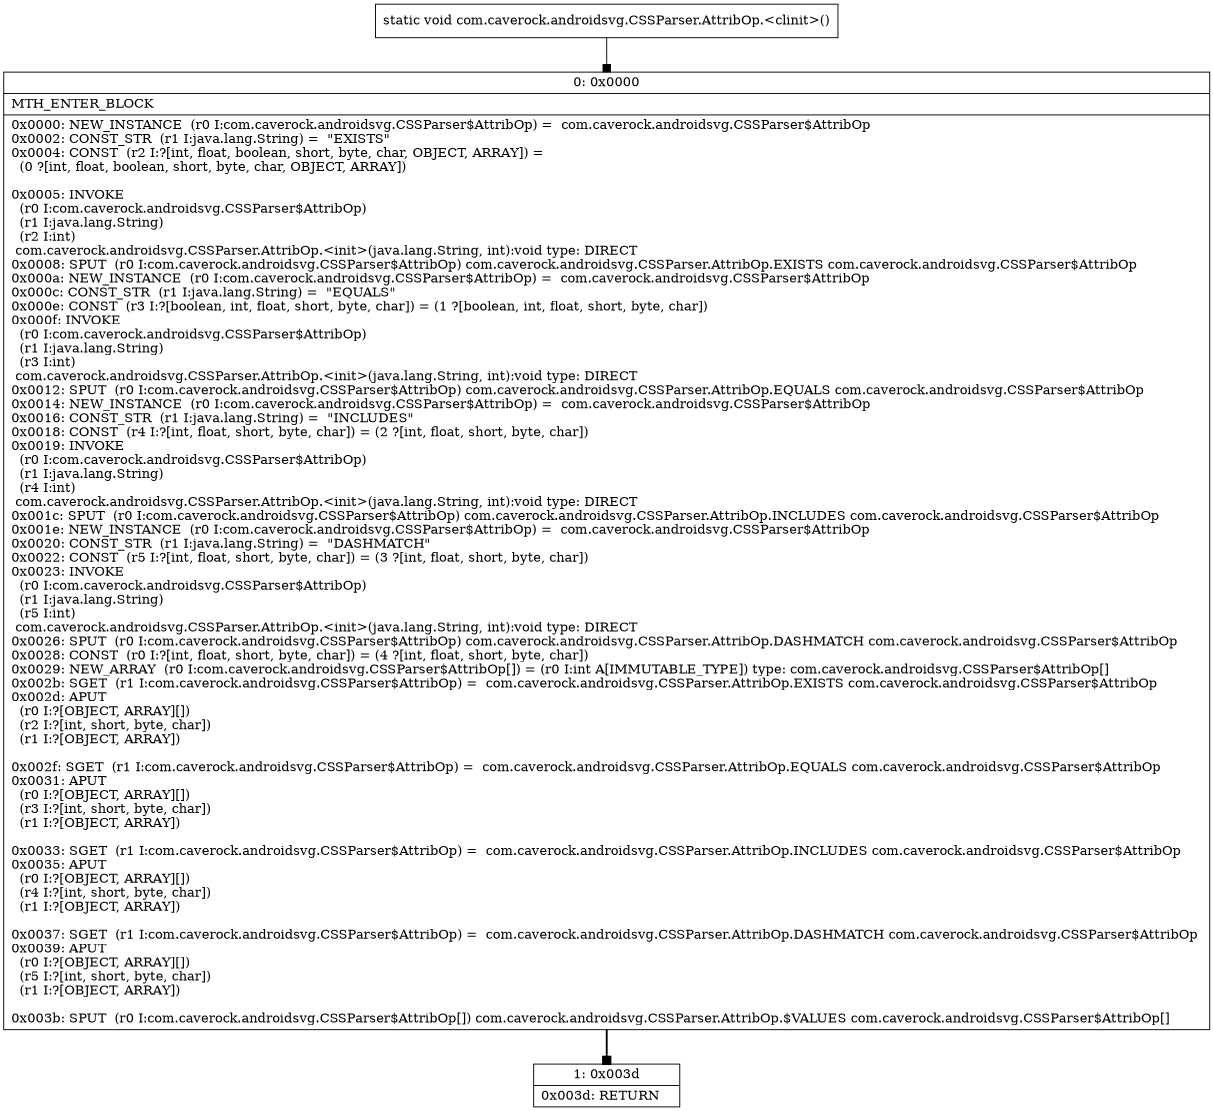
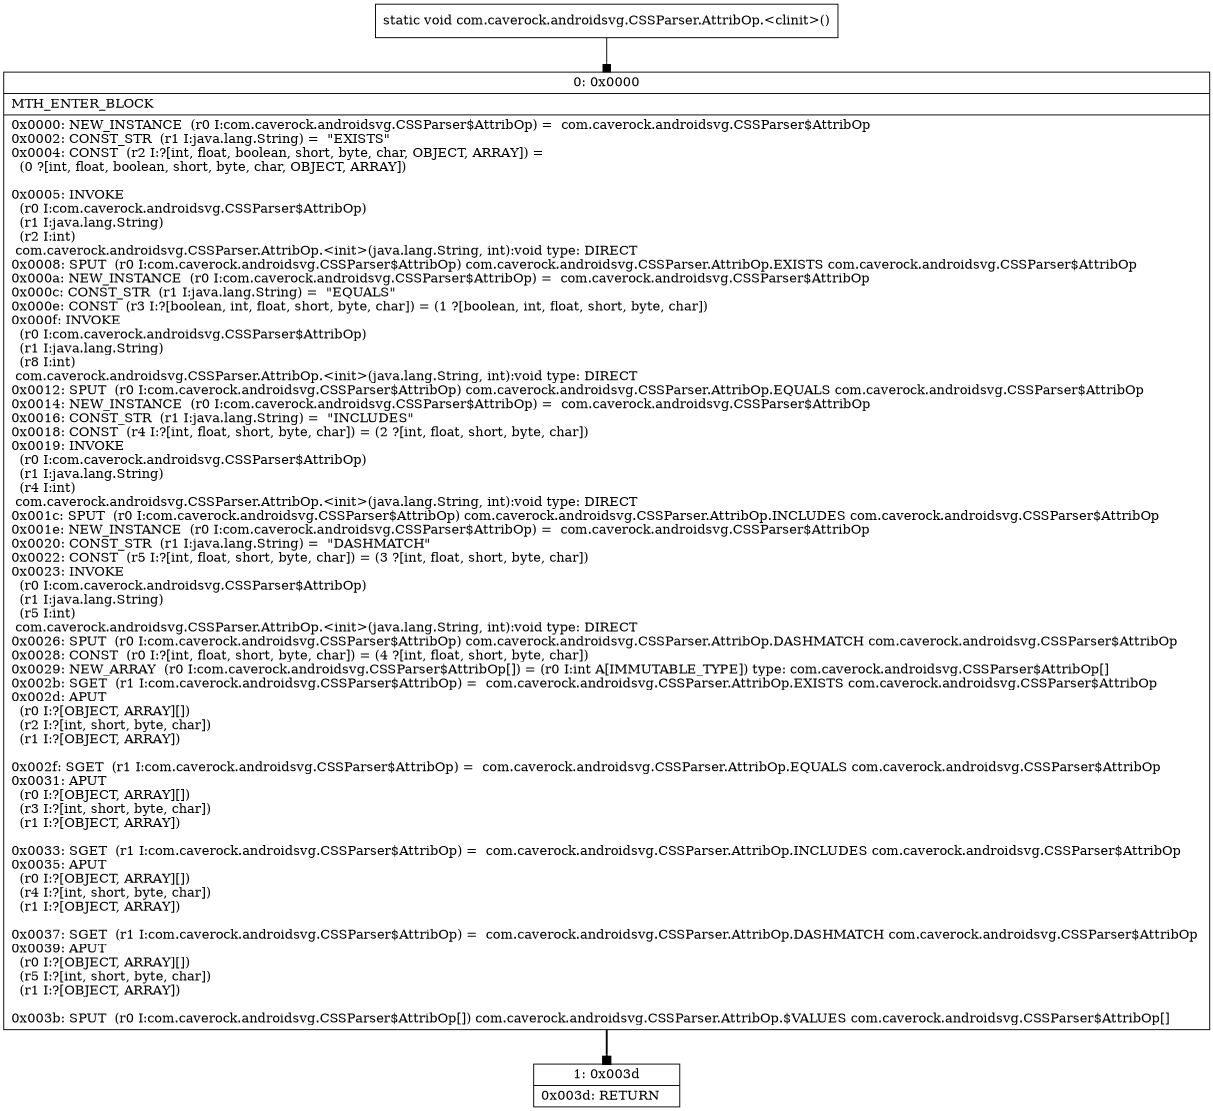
node "0: 0x0000": text "(r3 I:int)" -> "(r8 I:int)"
